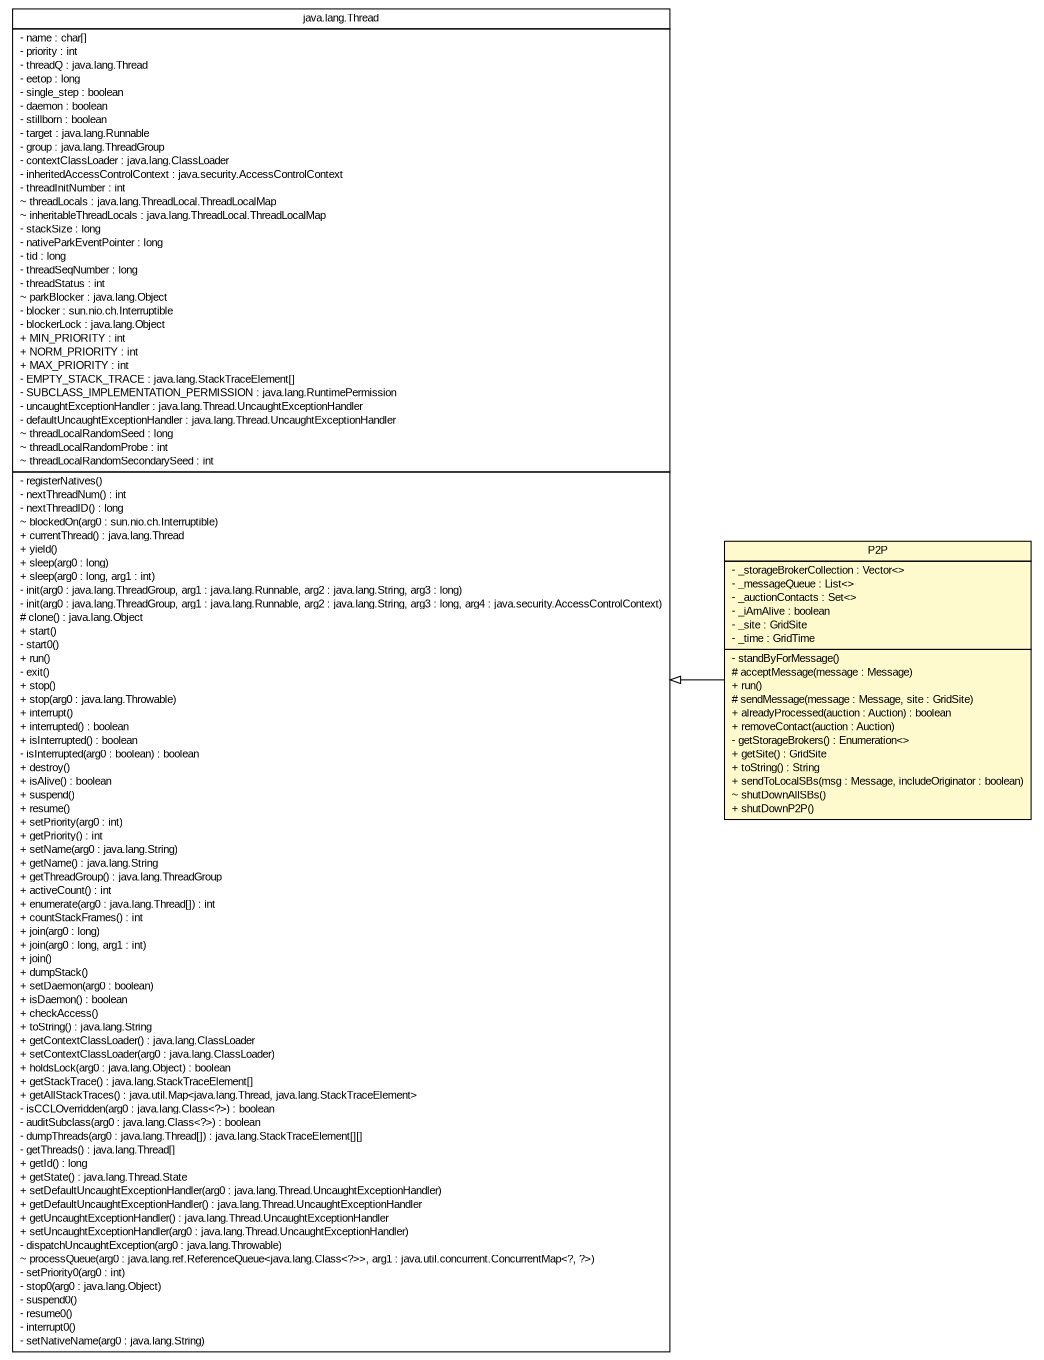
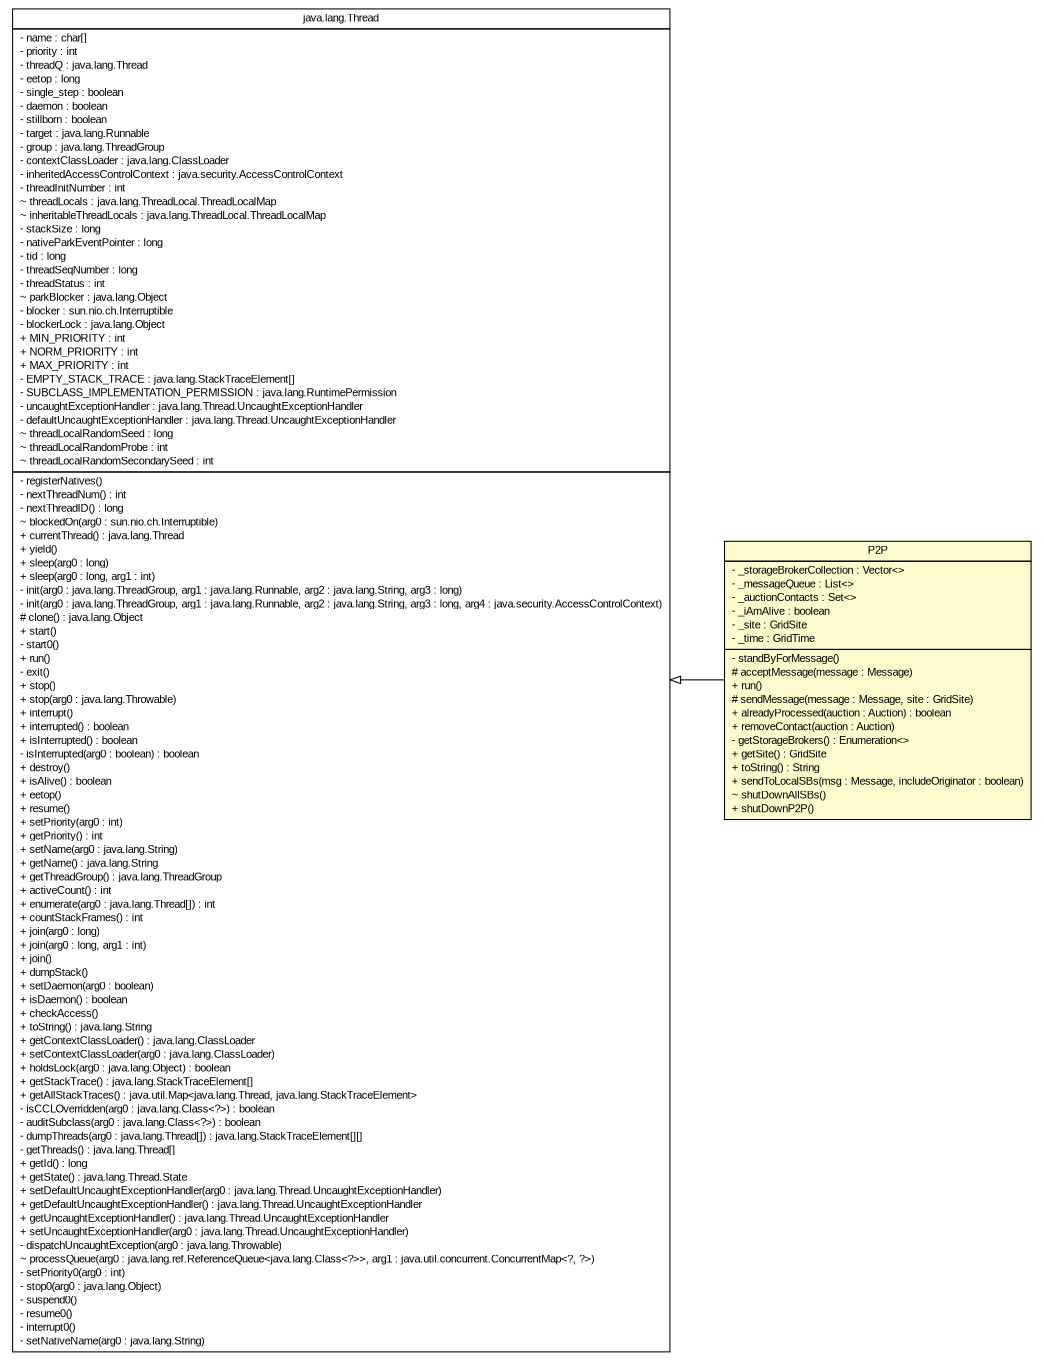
node "java.lang.Thread": text "+ suspend()" -> "+ eetop()"
